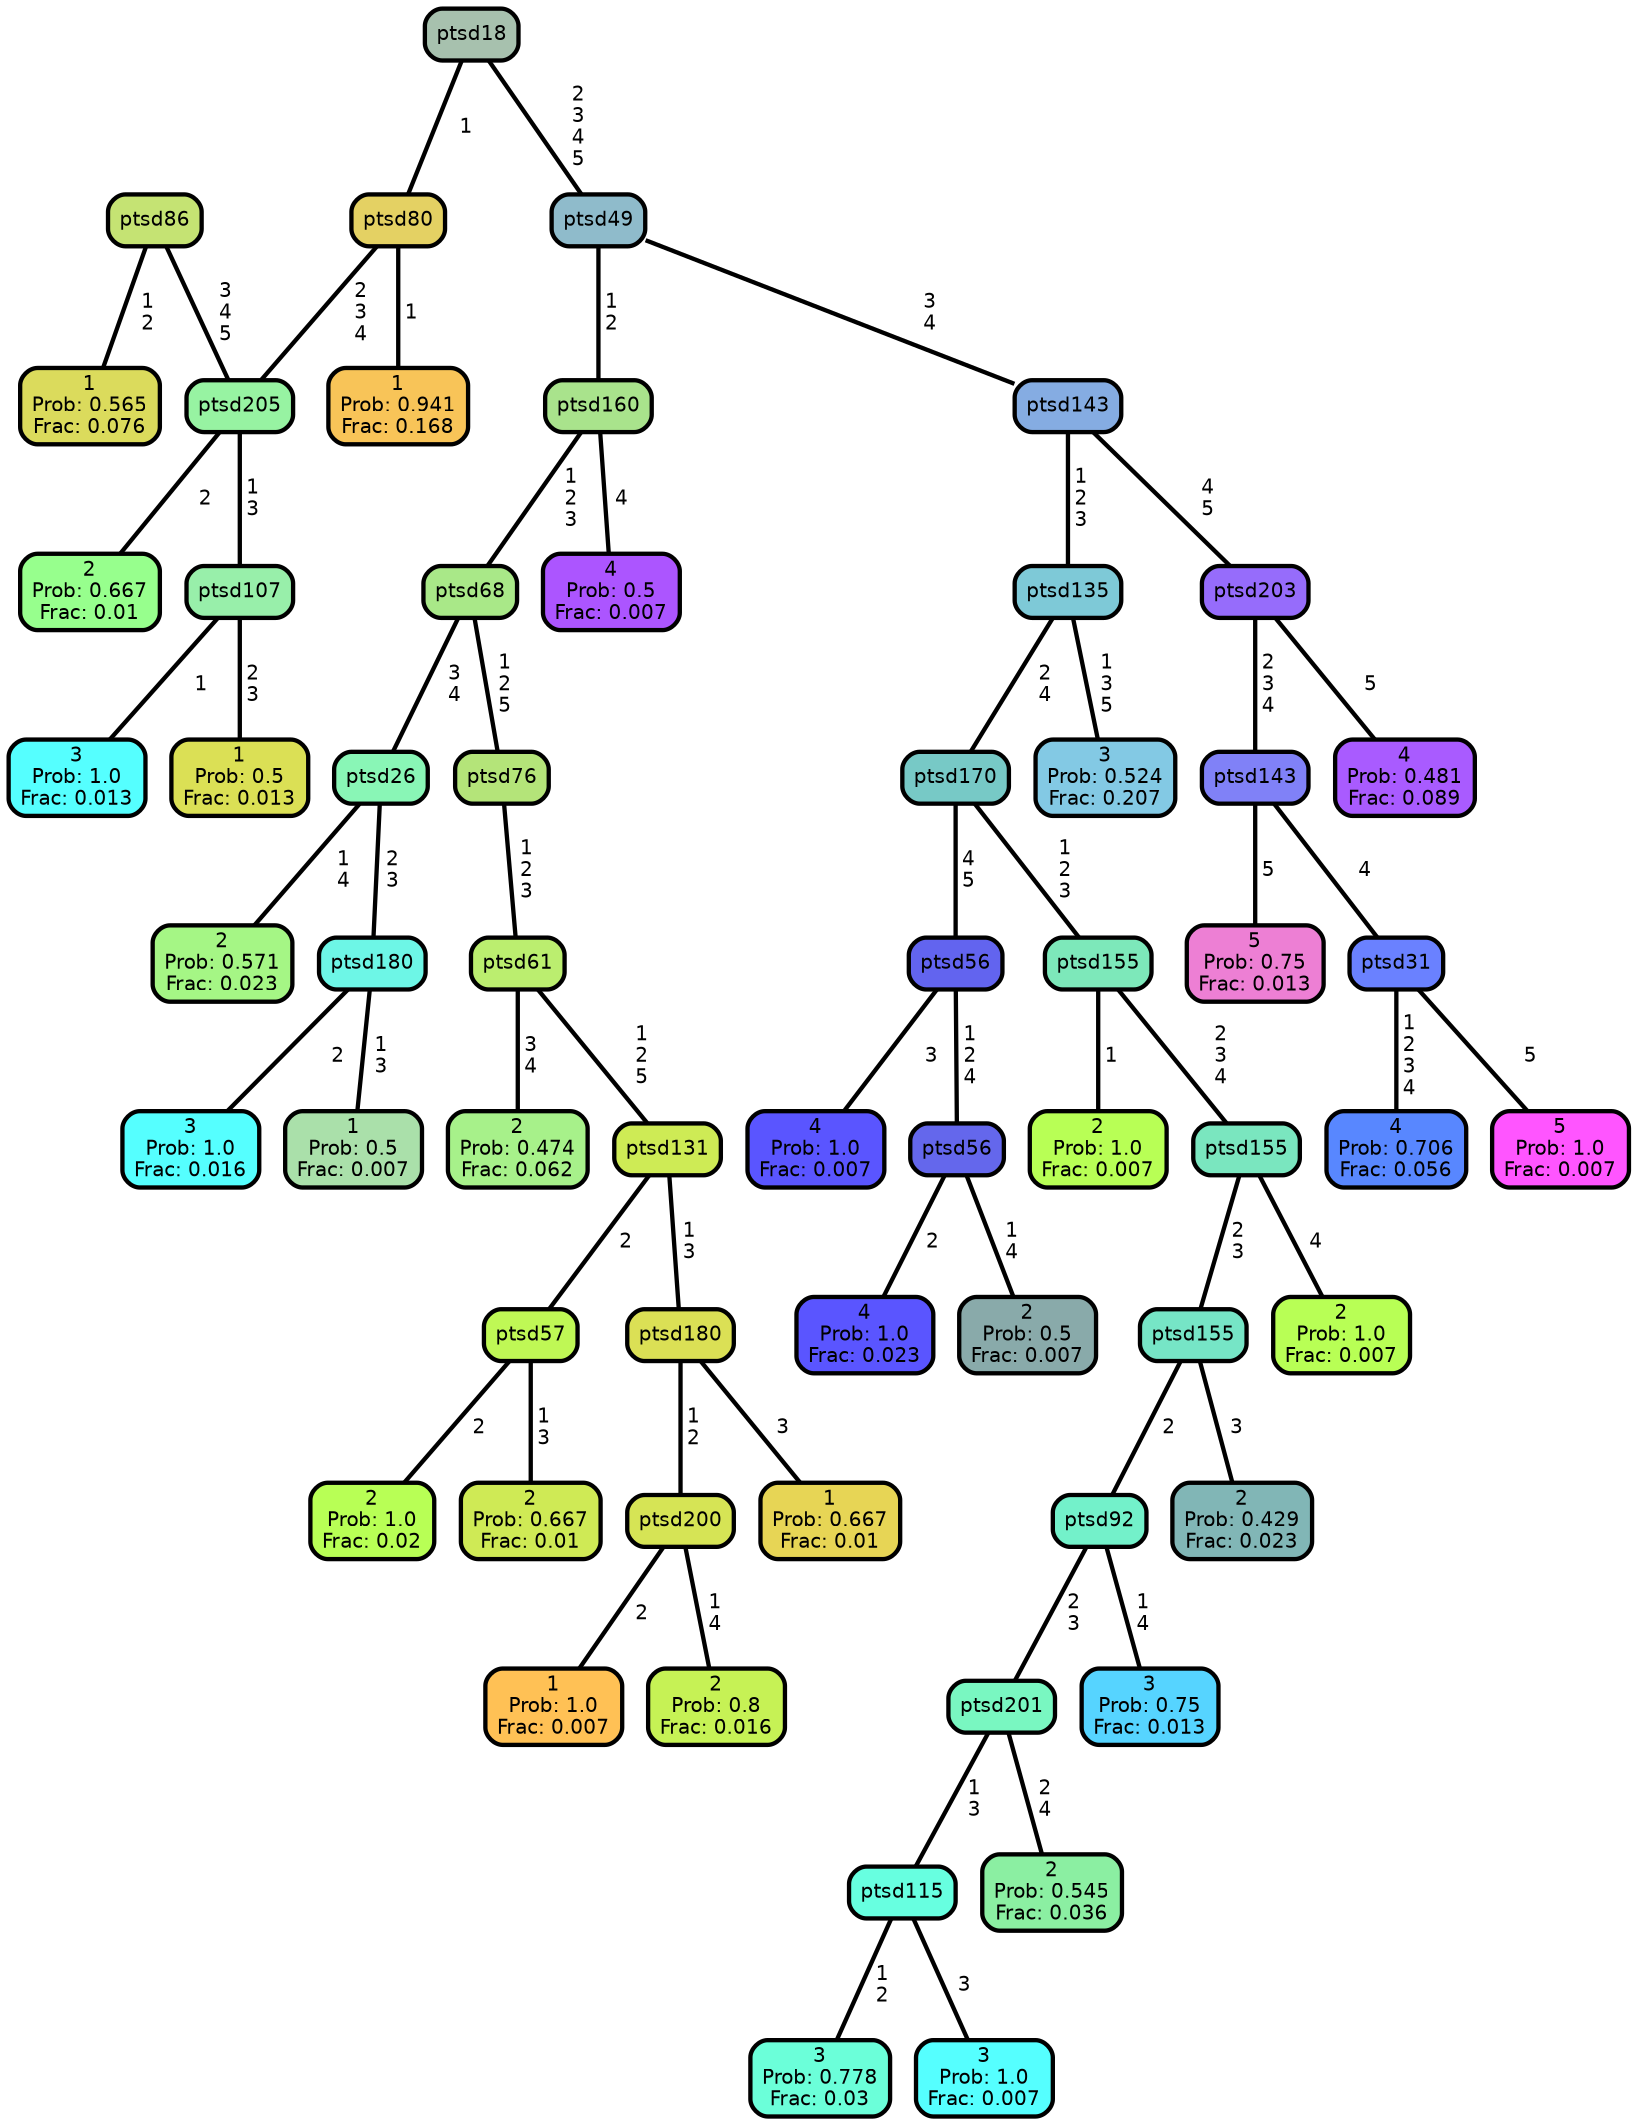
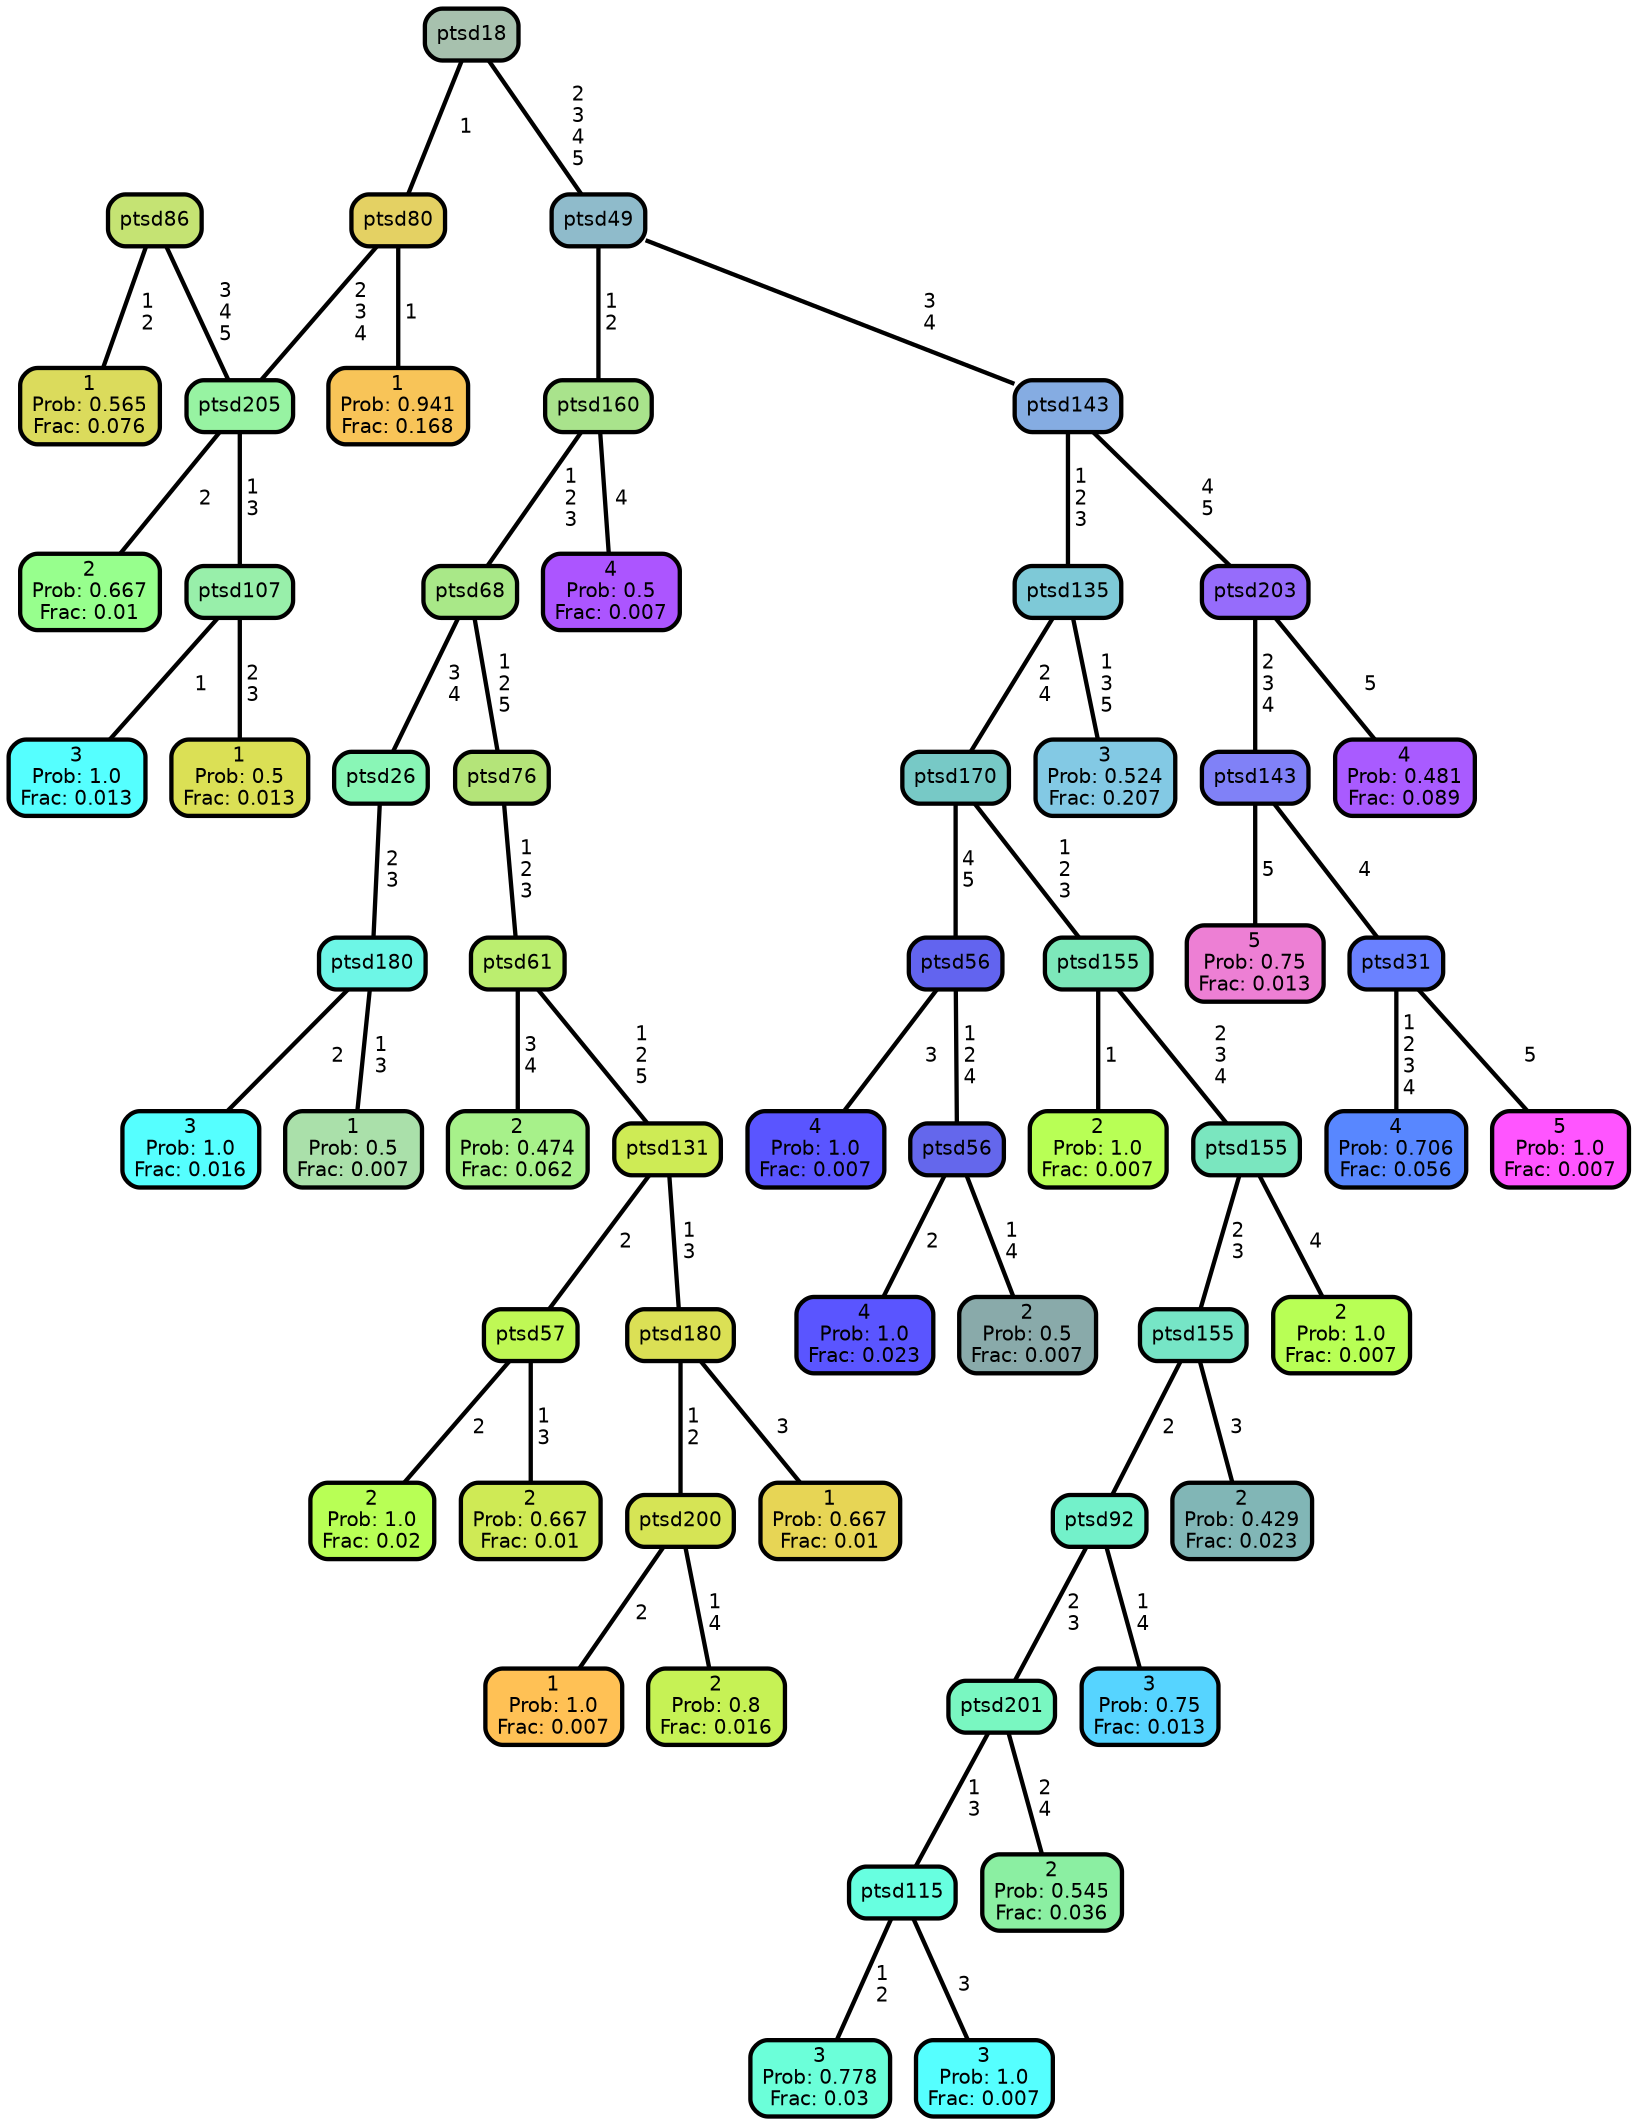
node "2 Prob: 0.571 Frac: 0.023": removed
